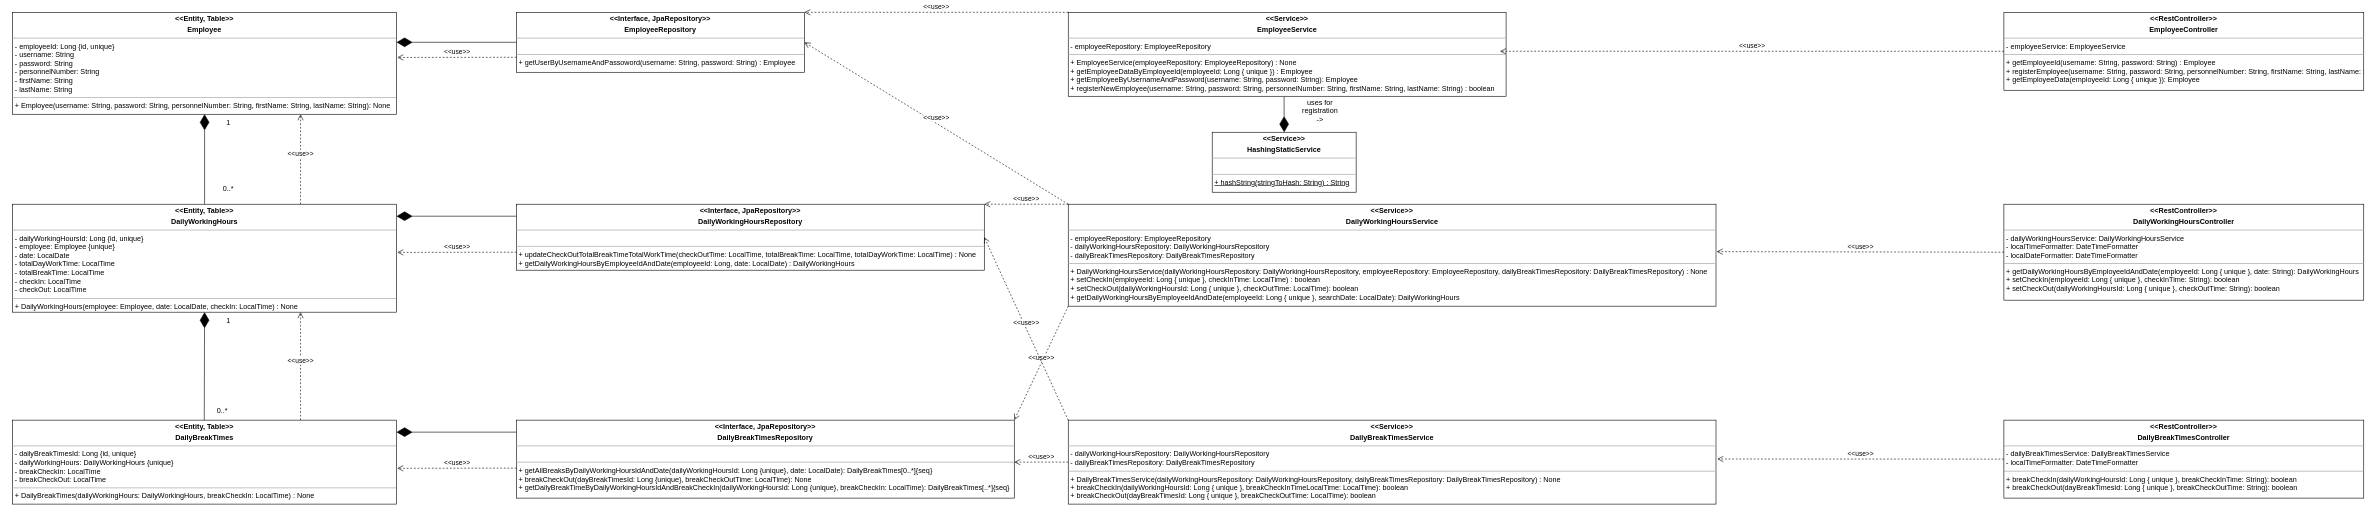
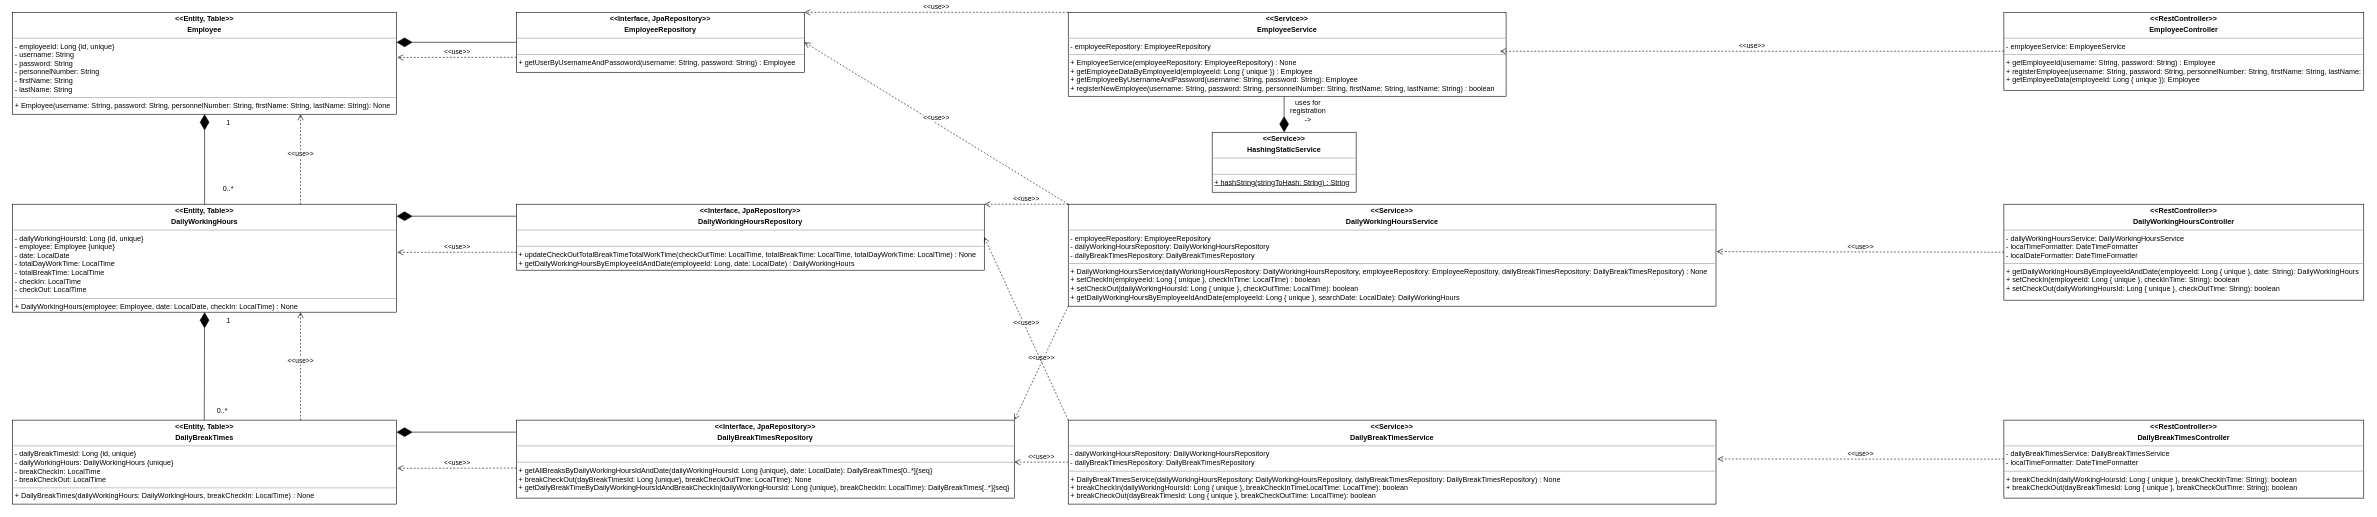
node "uses for registration ->": moved (1320, 111) -> (1308, 111)
